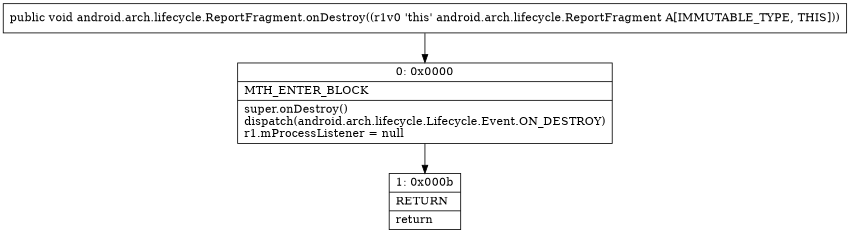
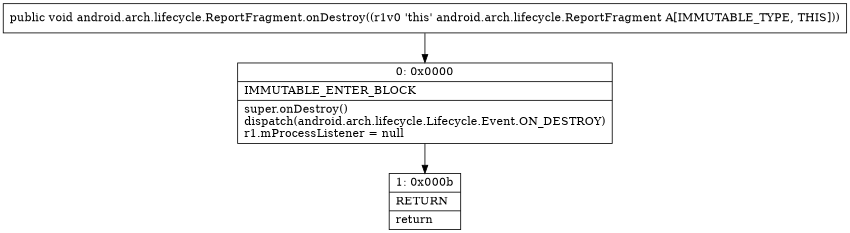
node "0: 0x0000": text "MTH_ENTER_BLOCK" -> "IMMUTABLE_ENTER_BLOCK"
